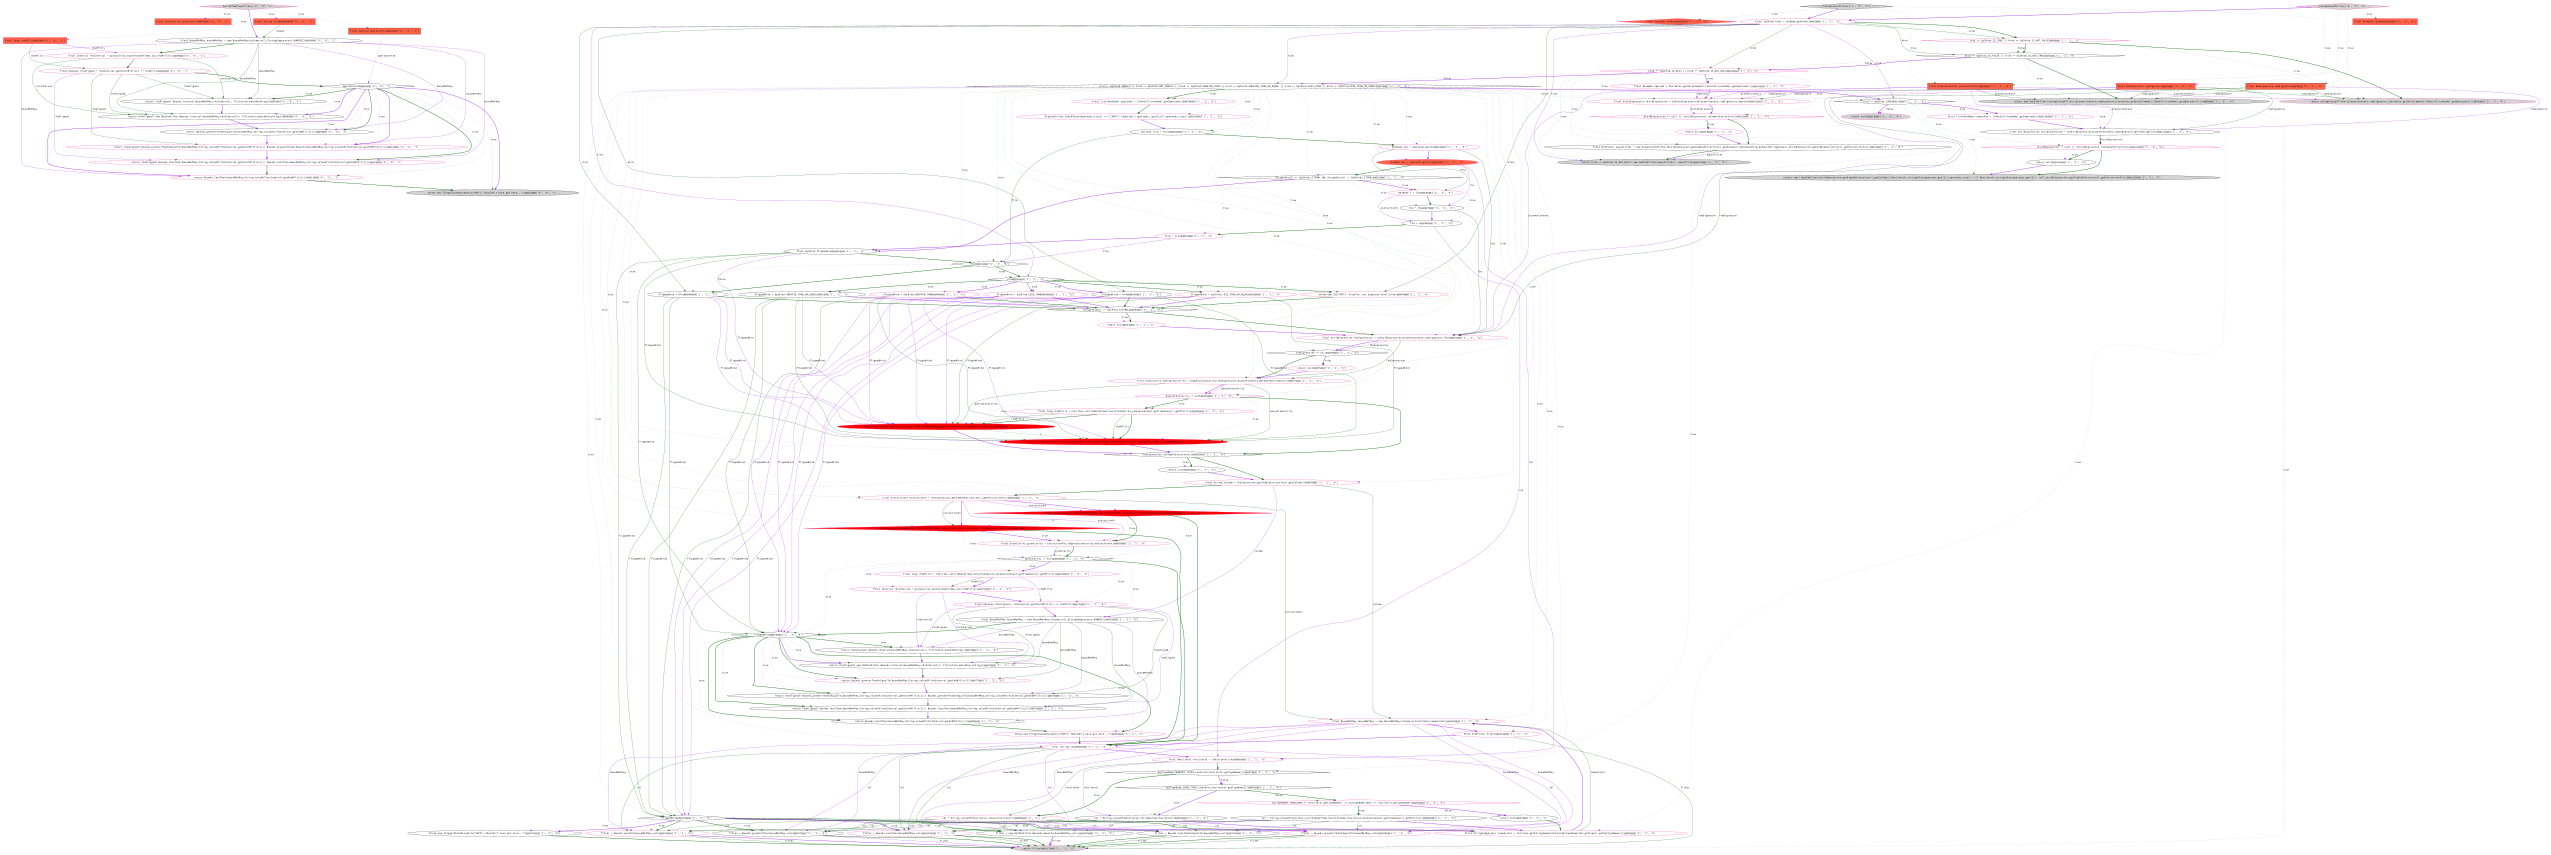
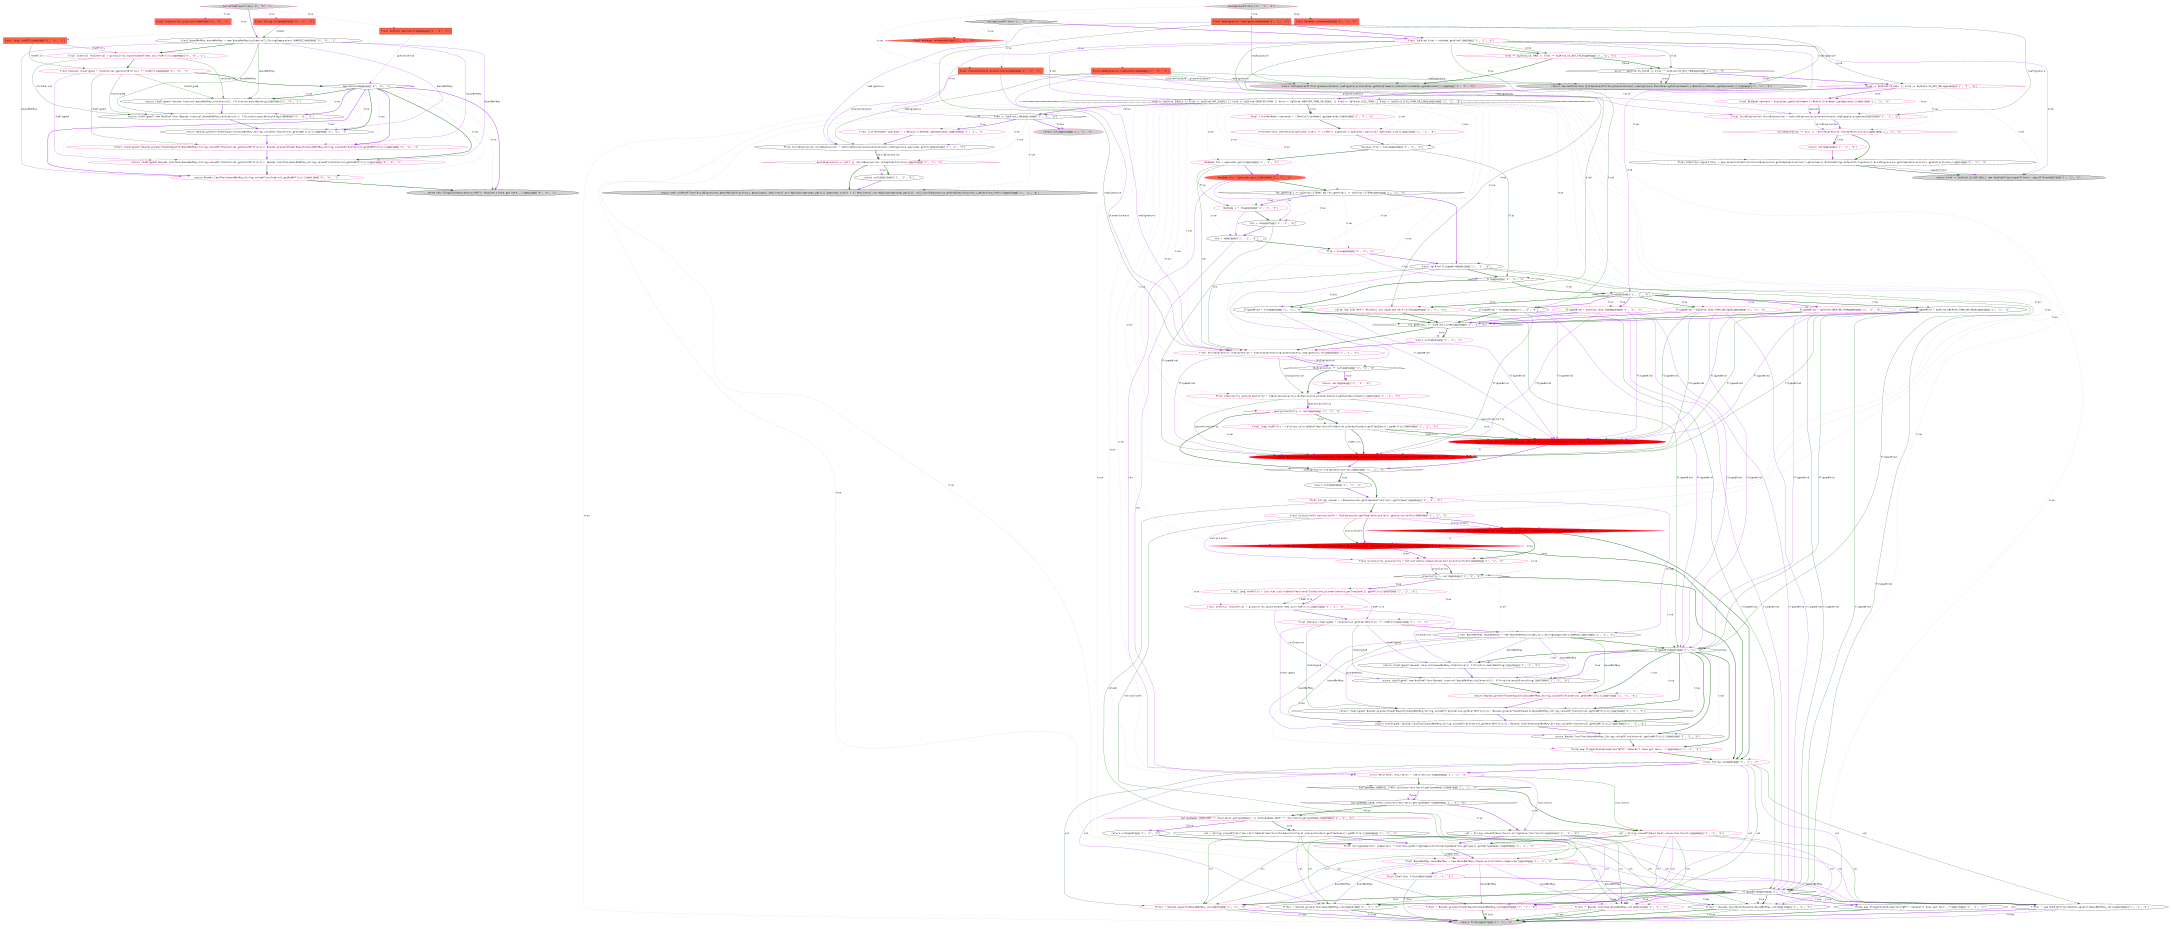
edge "toSimpleLeafFilter['0', '1', '0']" -> "final SqlKind kind = rexNode.getKind()@@@3@@@['1', '1', '0']": now "final RowSignature rowSignature@@@2@@@['0', '1', '0']" -> "final SqlKind kind = rexNode.getKind()@@@3@@@['1', '1', '0']"
edge "RexNode x = lhs@@@26@@@['1', '1', '0']" -> "rhs = x@@@28@@@['1', '1', '0']": label "extractionFn" -> "x"
edge "final DimFilter filter@@@101@@@['1', '1', '0']" -> "final String val@@@85@@@['1', '1', '0']": now "final DimFilter filter@@@101@@@['1', '1', '0']" -> "flippedKind@@@102@@@['1', '1', '0']"
